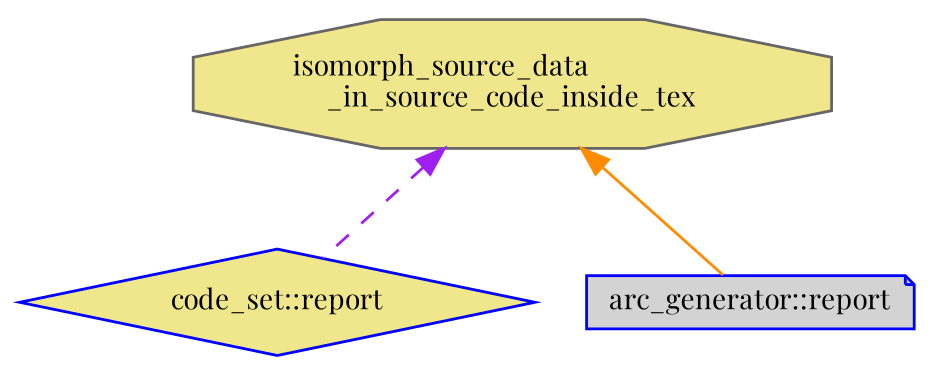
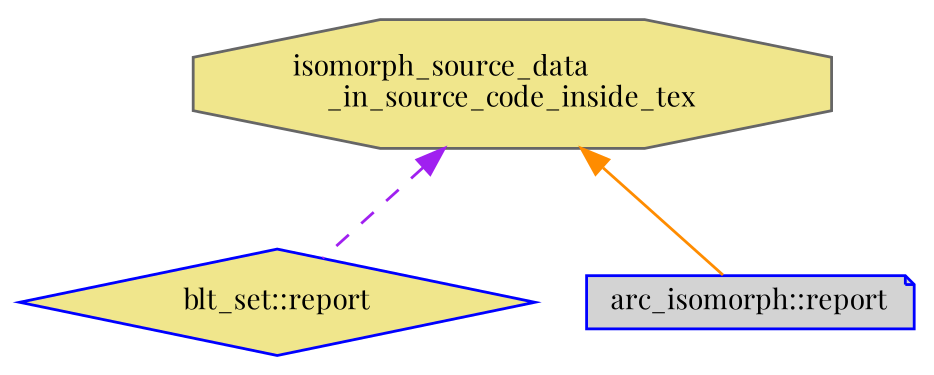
node "code_set::report": label "code_set::report" -> "blt_set::report"
node "arc_generator::report": label "arc_generator::report" -> "arc_isomorph::report"
